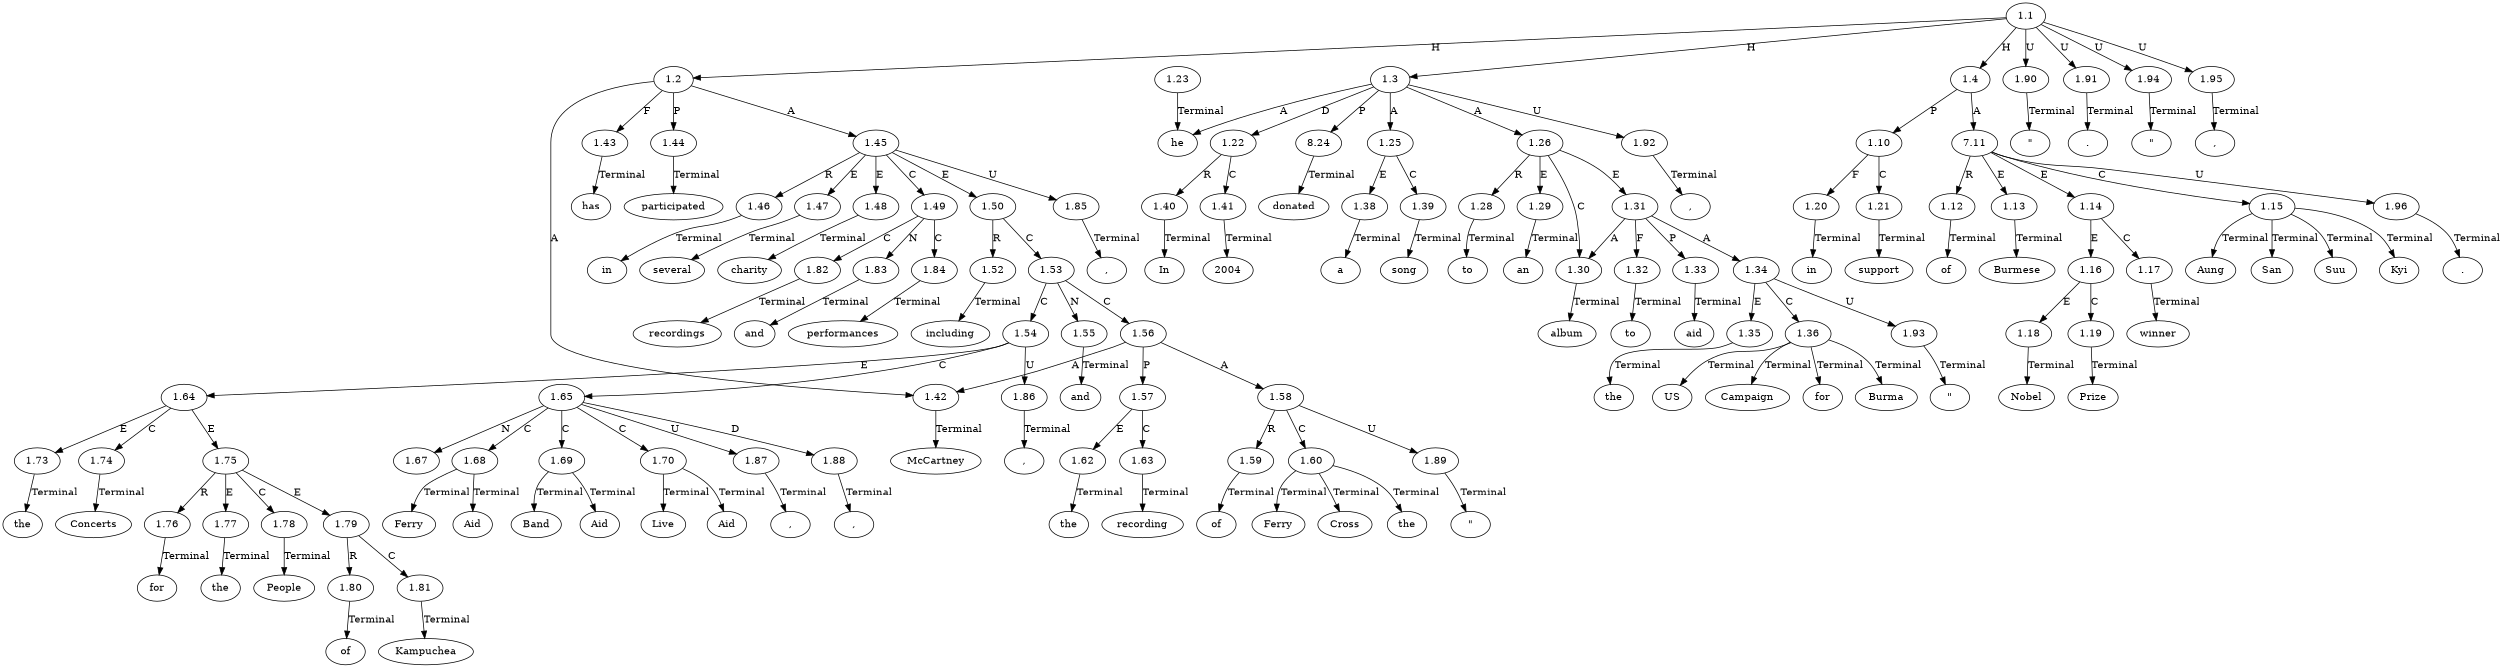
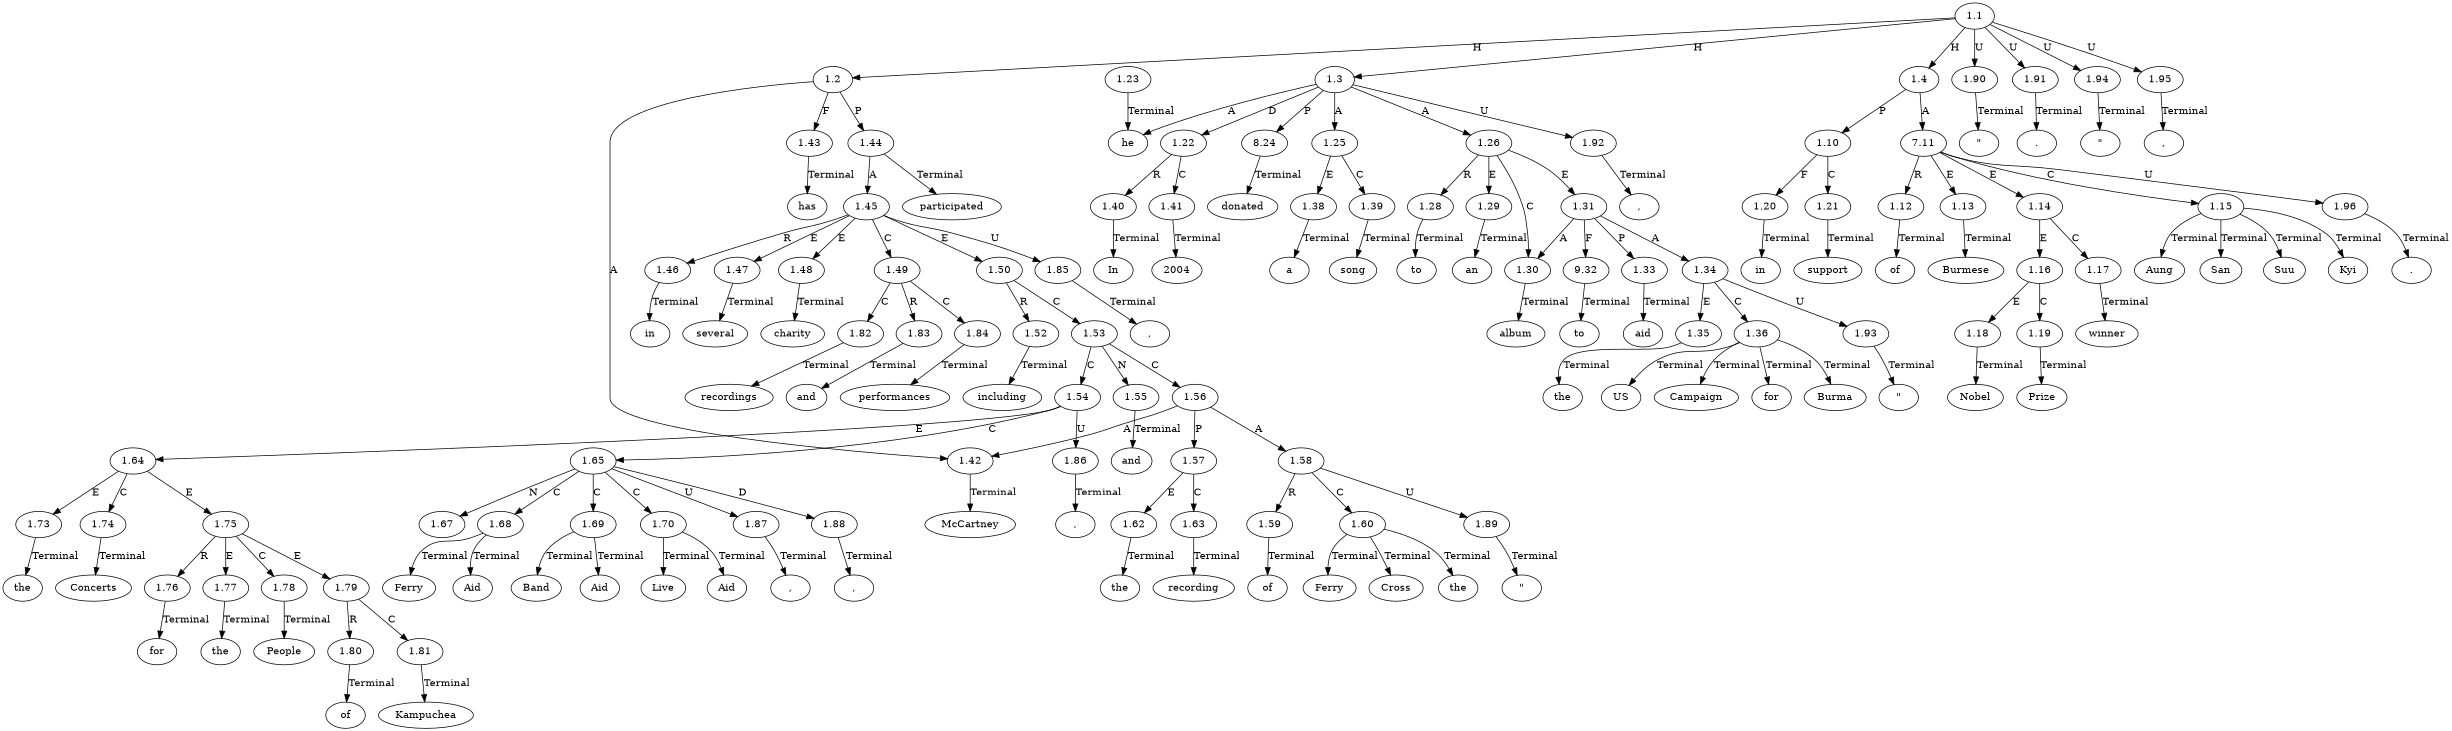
edge "1.2" -> "1.45": now "1.44" -> "1.45"
edge "1.49" -> "1.83": label "N" -> "R"
node "1.32": label "1.32" -> "9.32"
